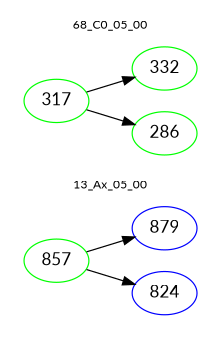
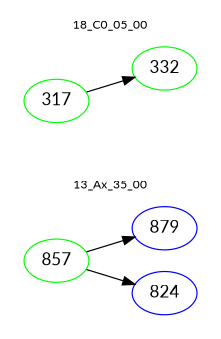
cluster "68_C0_05_00": label "68_C0_05_00" -> "18_C0_05_00"
node "286": removed
cluster "13_Ax_05_00": label "13_Ax_05_00" -> "13_Ax_35_00"
